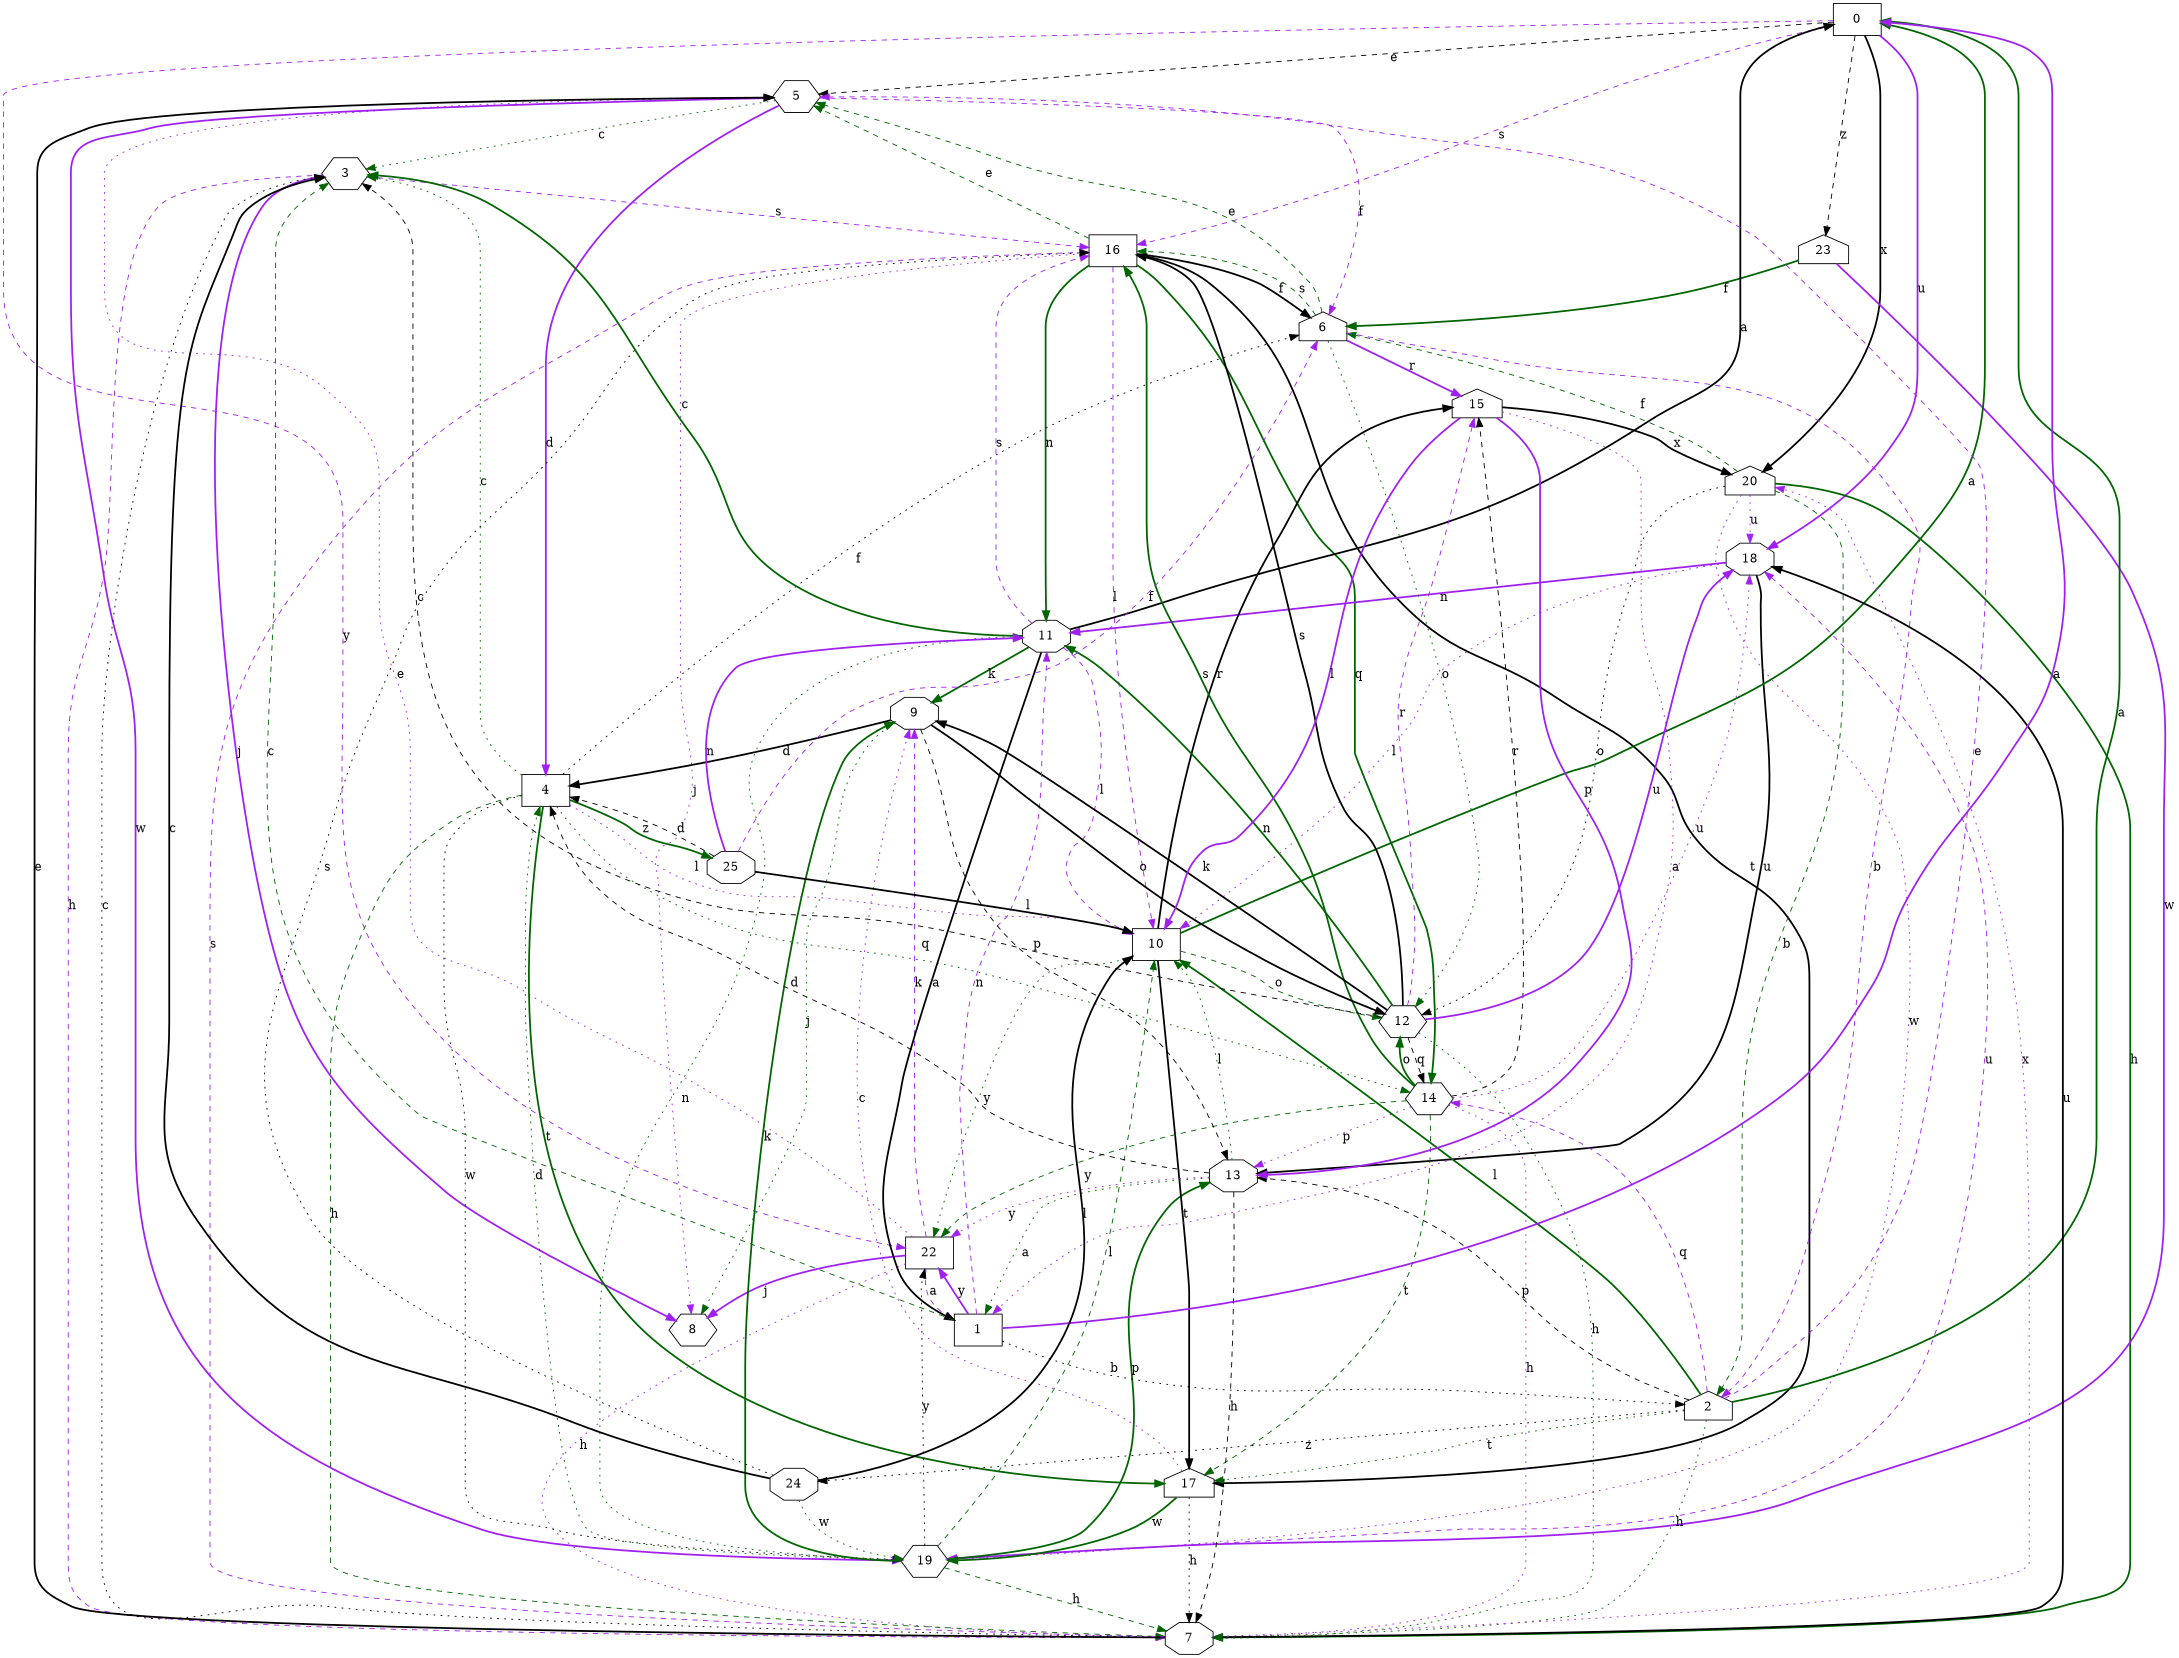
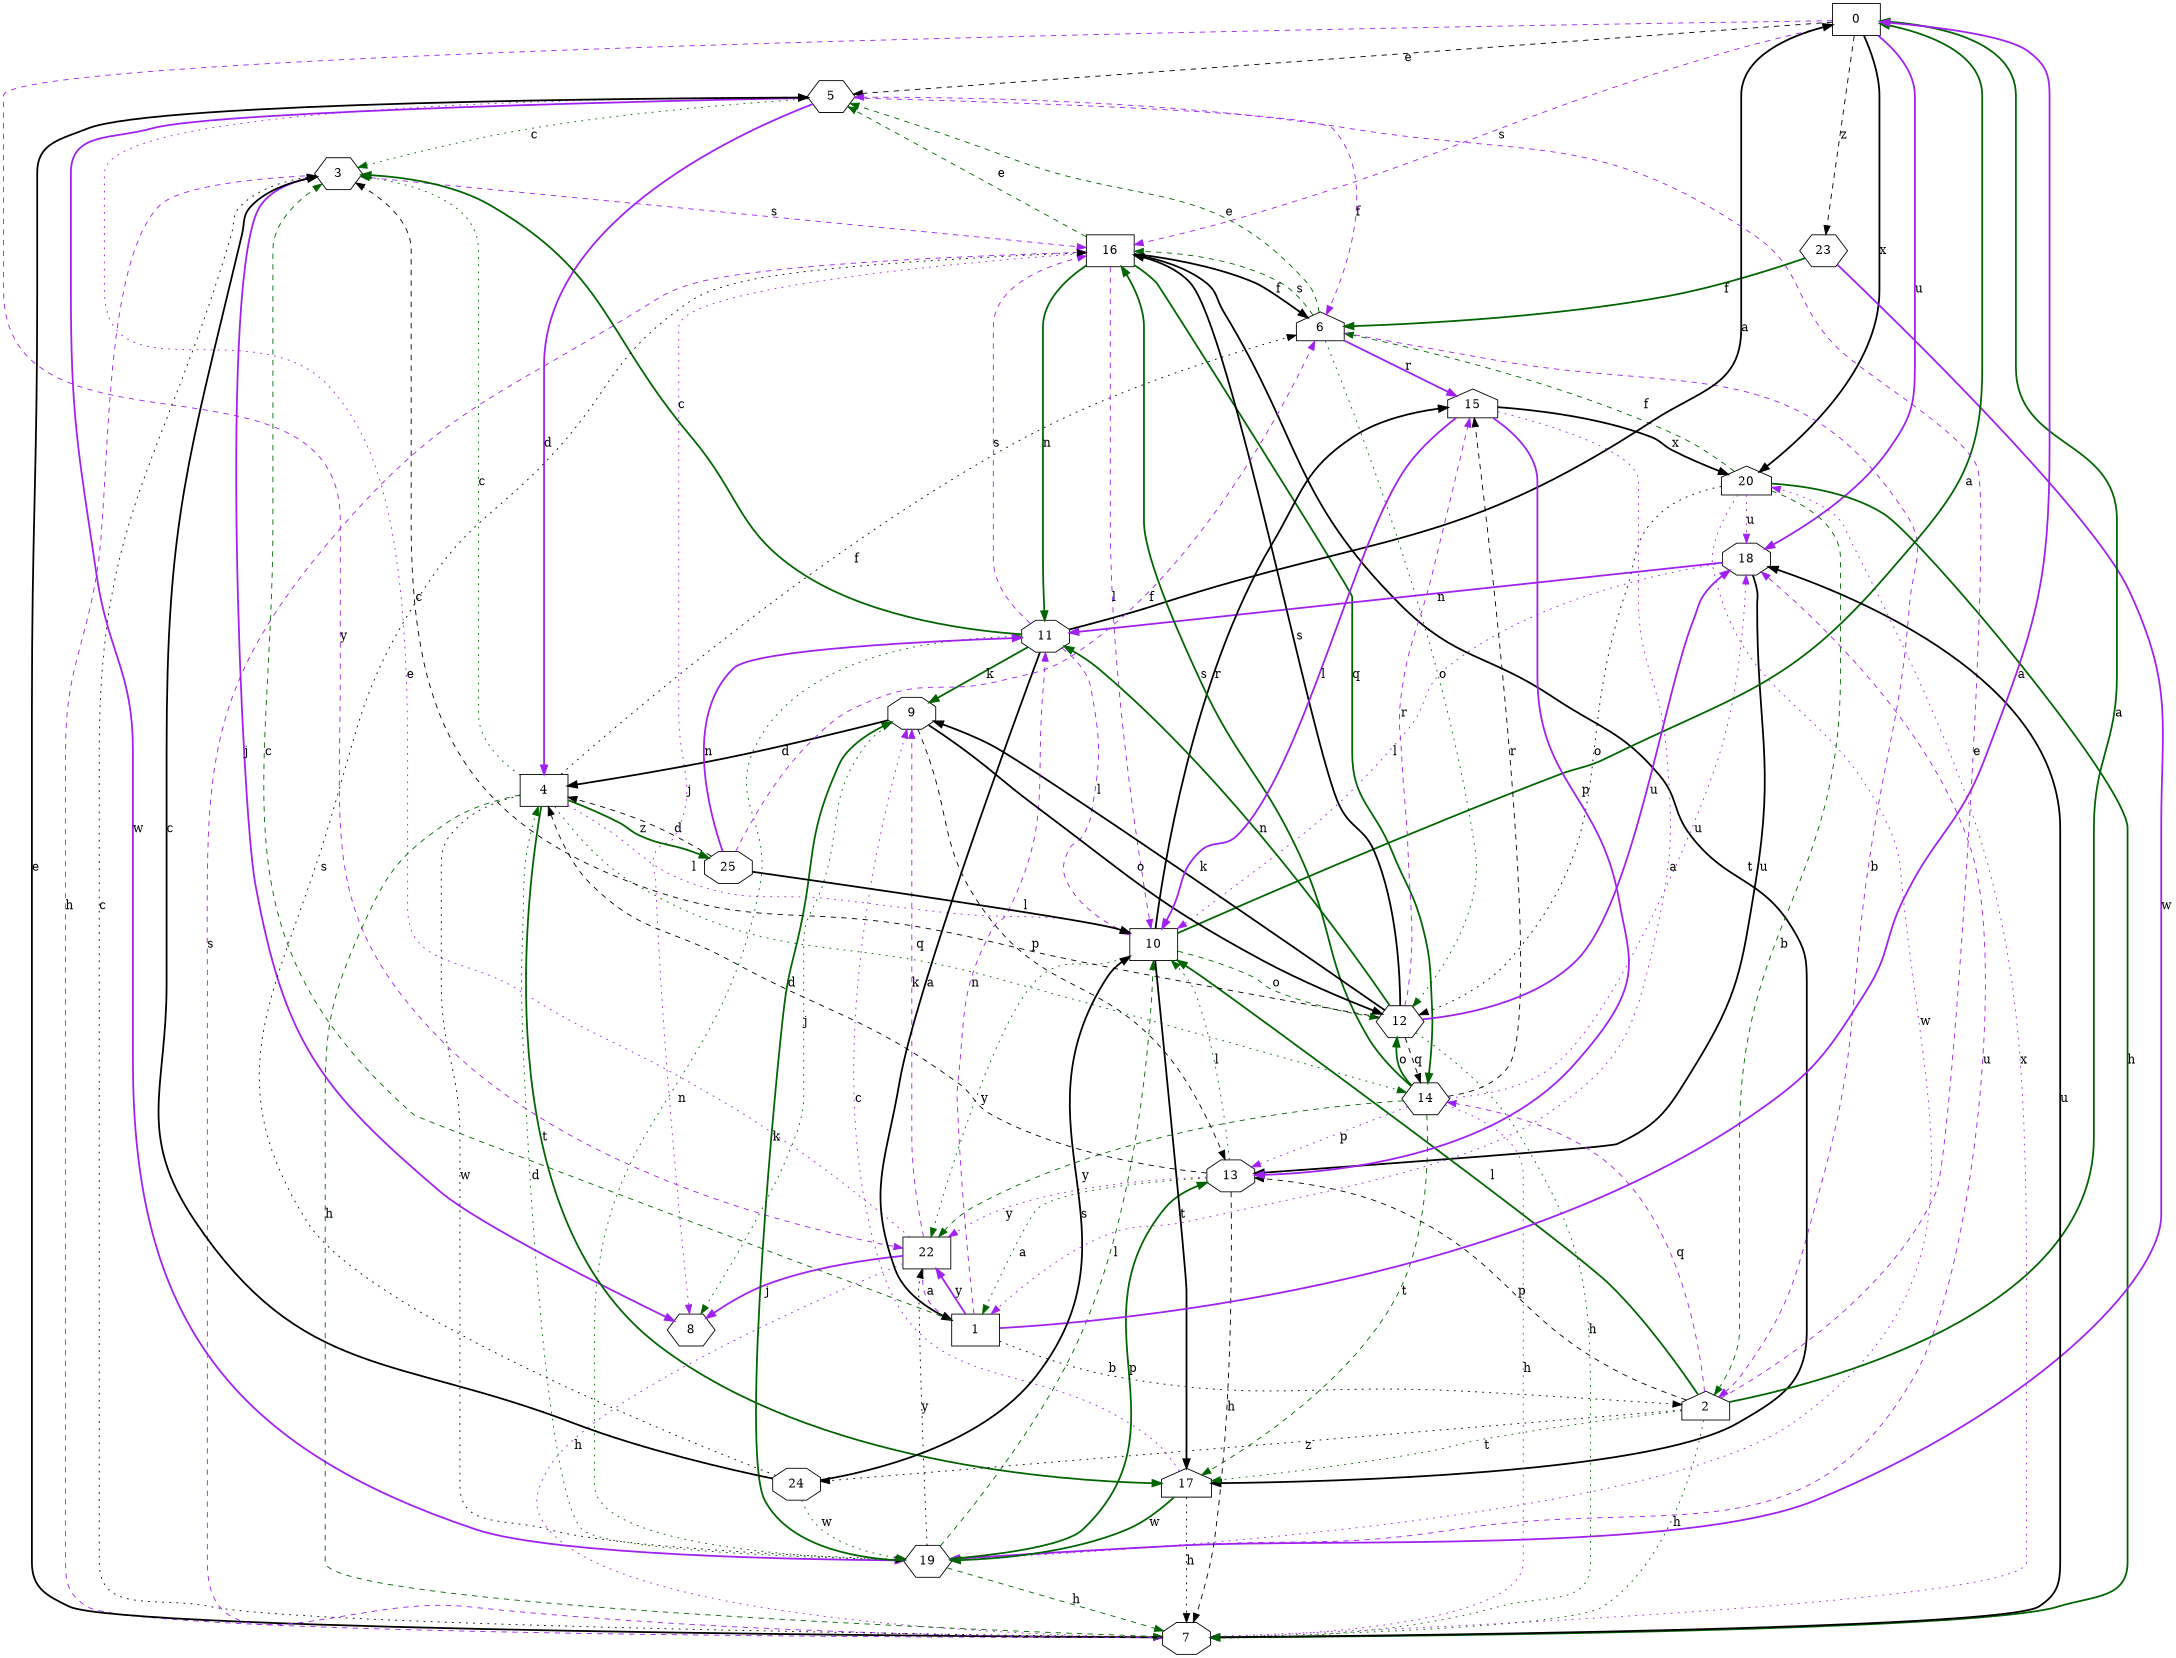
node "23": shape house -> hexagon
edge "24" -> "10": label "l" -> "s"
